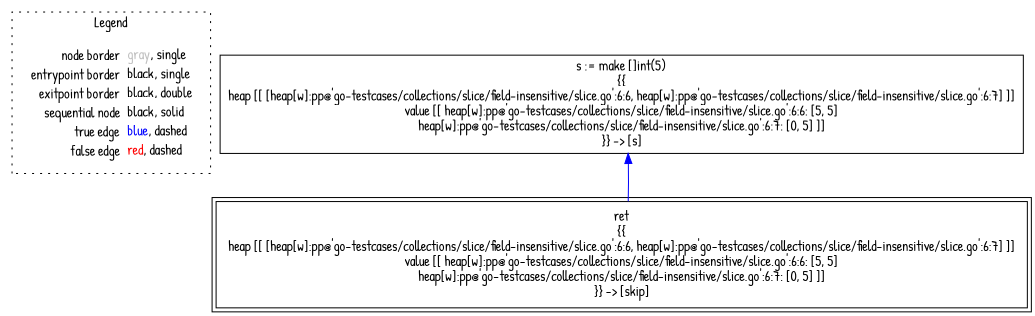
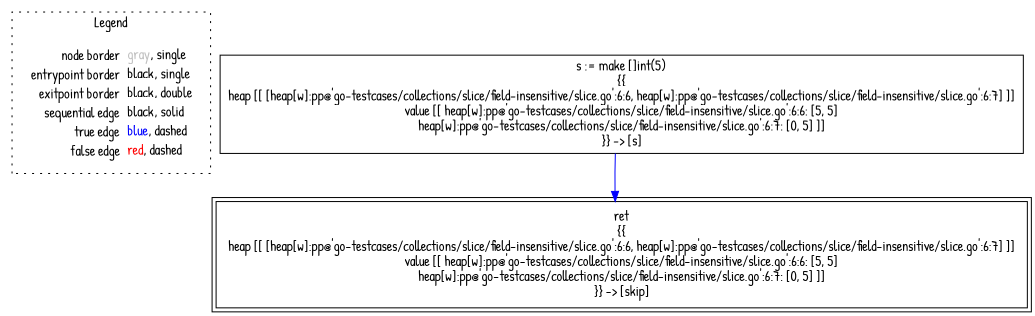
node "node border": text "sequential node" -> "sequential edge"
edge "ret" -> "s := make []int(5)": reversed
